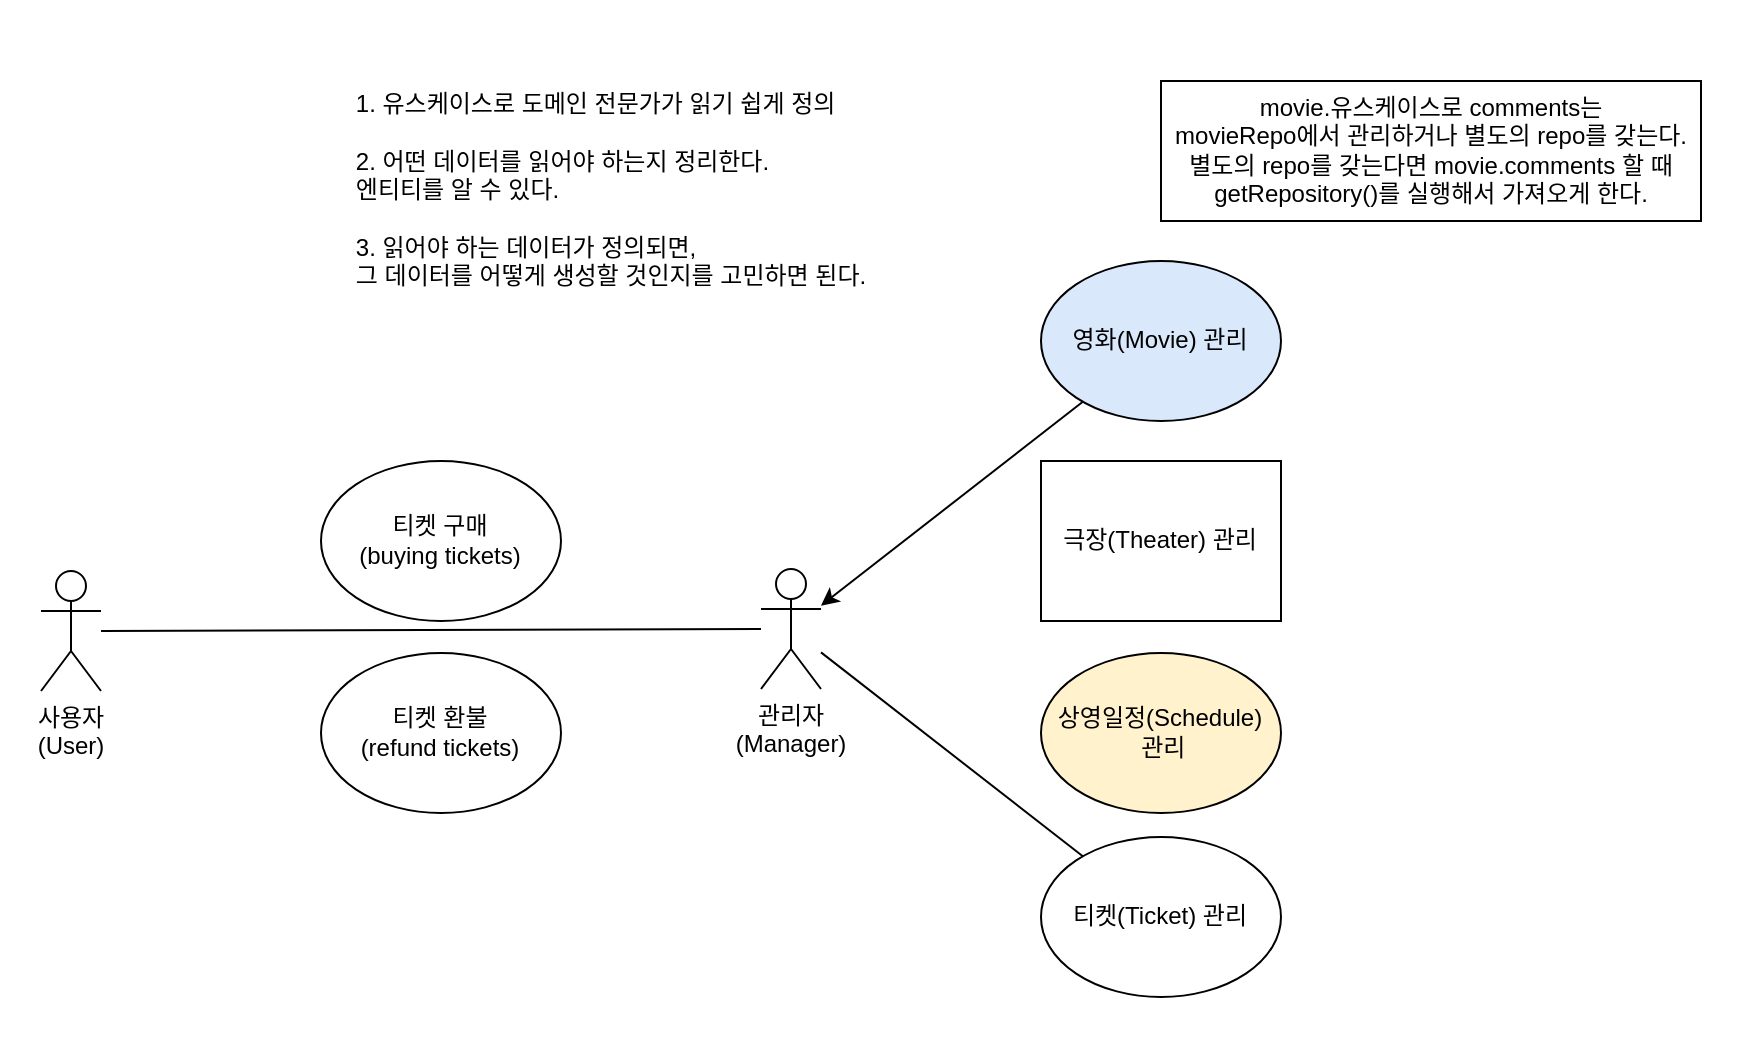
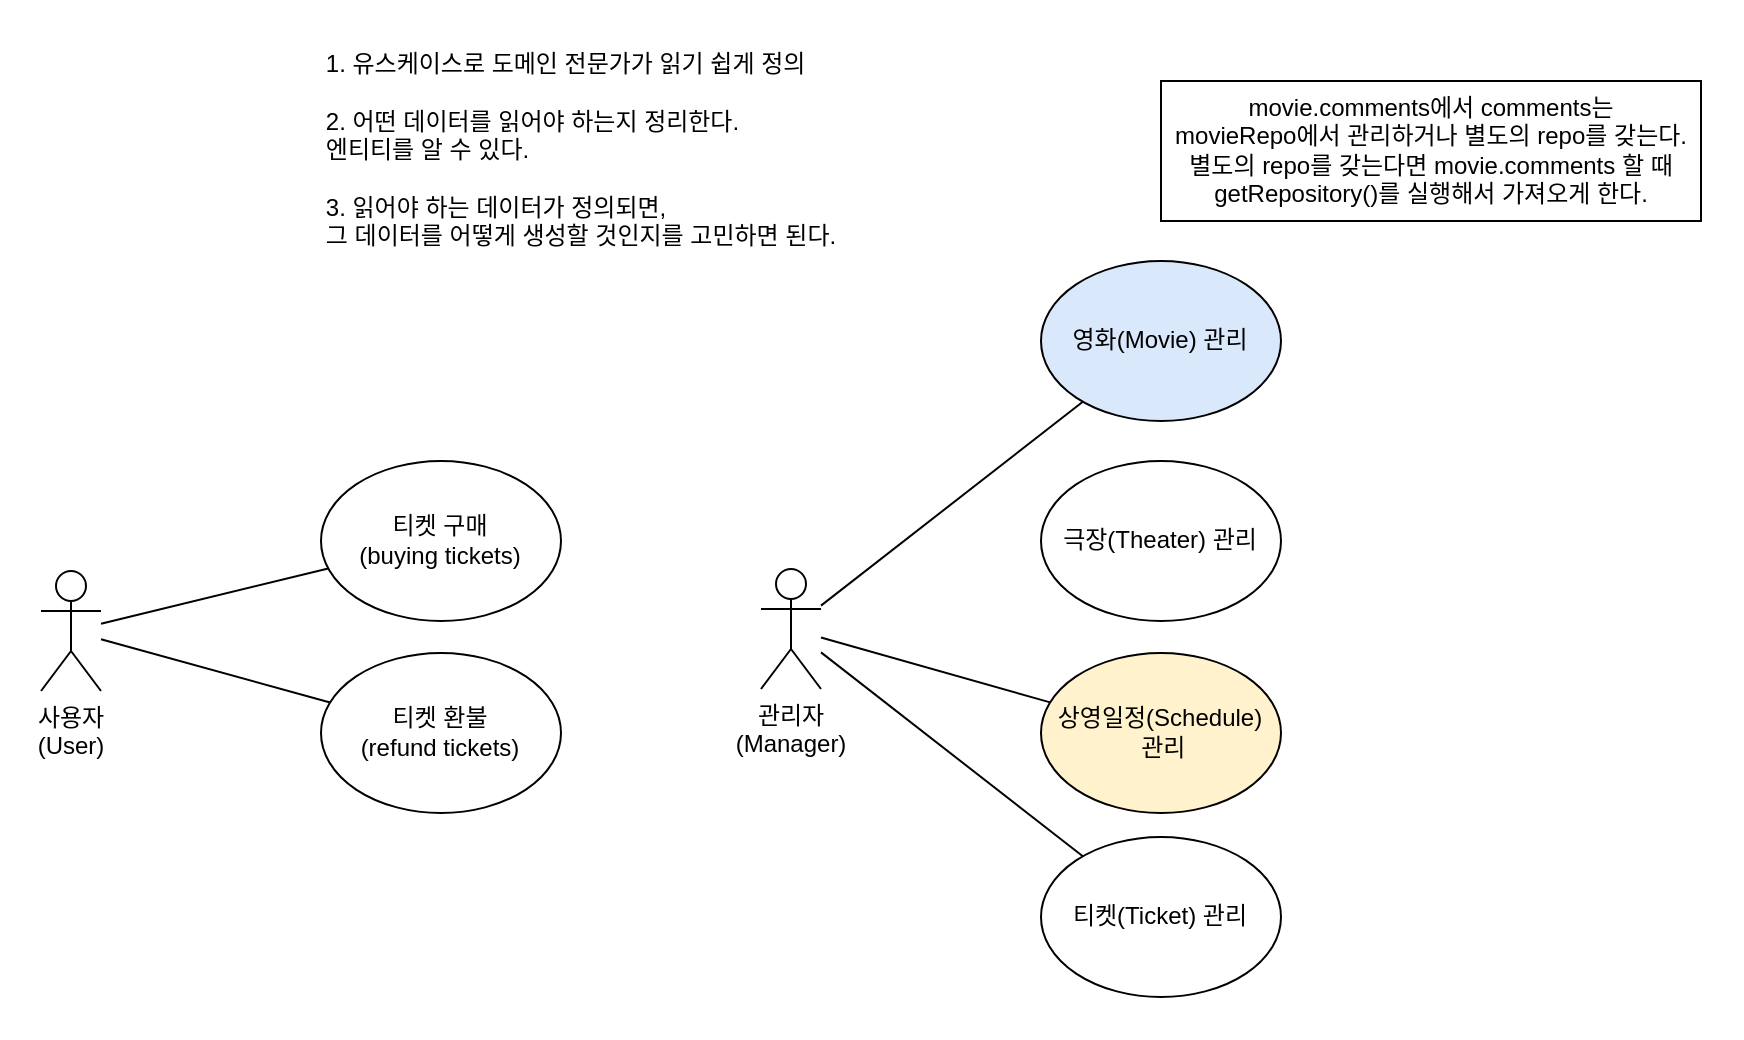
node "movie.유스케이스로 comments는 movieRepo에서 관리하거나 별도의 repo를 갖는다. 별도의 repo를 갖는다면 movie.comments 할 때 getRepository()를 실행해서 가져오게 한다.": label "movie.유스케이스로 comments는 movieRepo에서 관리하거나 별도의 repo를 갖는다. 별도의 repo를 갖는다면 movie.comments 할 때 getRepository()를 실행해서 가져오게 한다." -> "movie.comments에서 comments는 movieRepo에서 관리하거나 별도의 repo를 갖는다. 별도의 repo를 갖는다면 movie.comments 할 때 getRepository()를 실행해서 가져오게 한다."
node "1. 유스케이스로 도메인 전문가가 읽기 쉽게 정의 2. 어떤 데이터를 읽어야 하는지 정리한다. 엔티티를 알 수 있다. 3. 읽어야 하는 데이터가 정의되면, 그 데이터를 어떻게 생성할 것인지를 고민하면 된다.": moved (611, 191) -> (581, 151)
node "극장(Theater) 관리": shape rectangle -> ellipse
edge "티켓 구매 (buying tickets)" -- "사용자 (User)": added
edge "영화(Movie) 관리" -> "관리자 (Manager)": arrowhead classic -> none
edge "관리자 (Manager)" -- "사용자 (User)": now "티켓 환불 (refund tickets)" -- "사용자 (User)"
edge "관리자 (Manager)" -- "상영일정(Schedule) 관리": added
